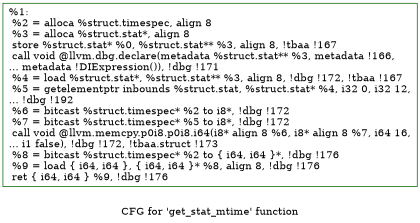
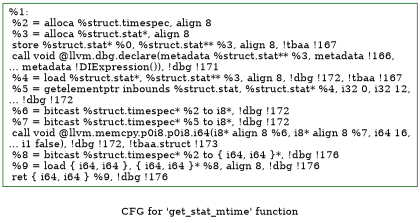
node "%1:": text "... !dbg !192" -> "... !dbg !172"
